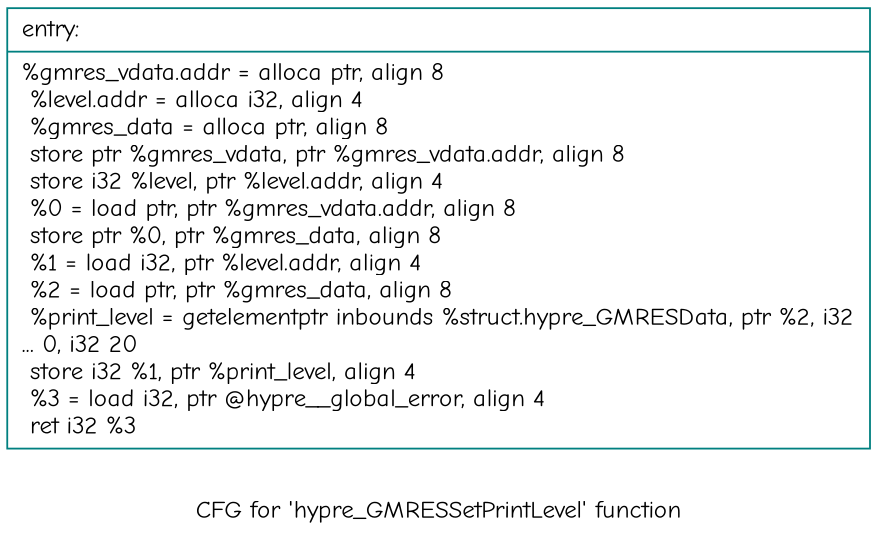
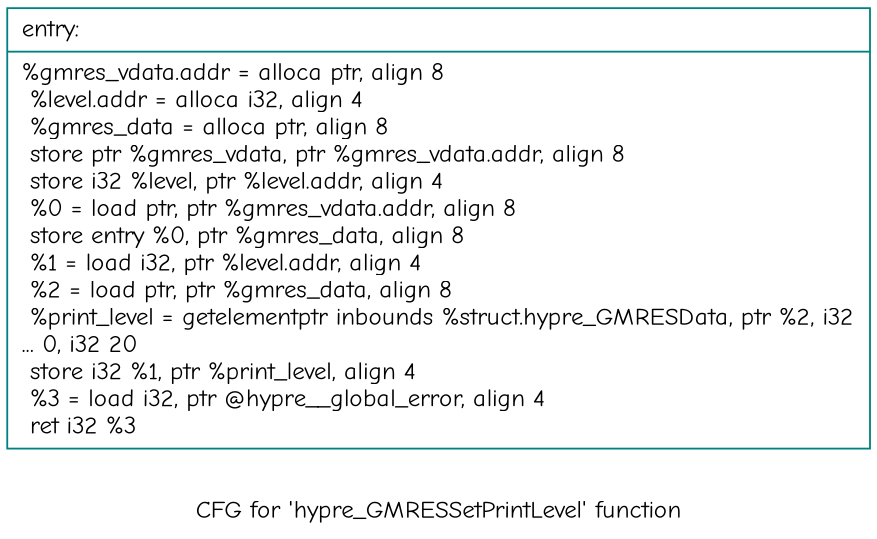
node "entry:": text "store ptr %0, ptr %gmres_data, align 8" -> "store entry %0, ptr %gmres_data, align 8"
